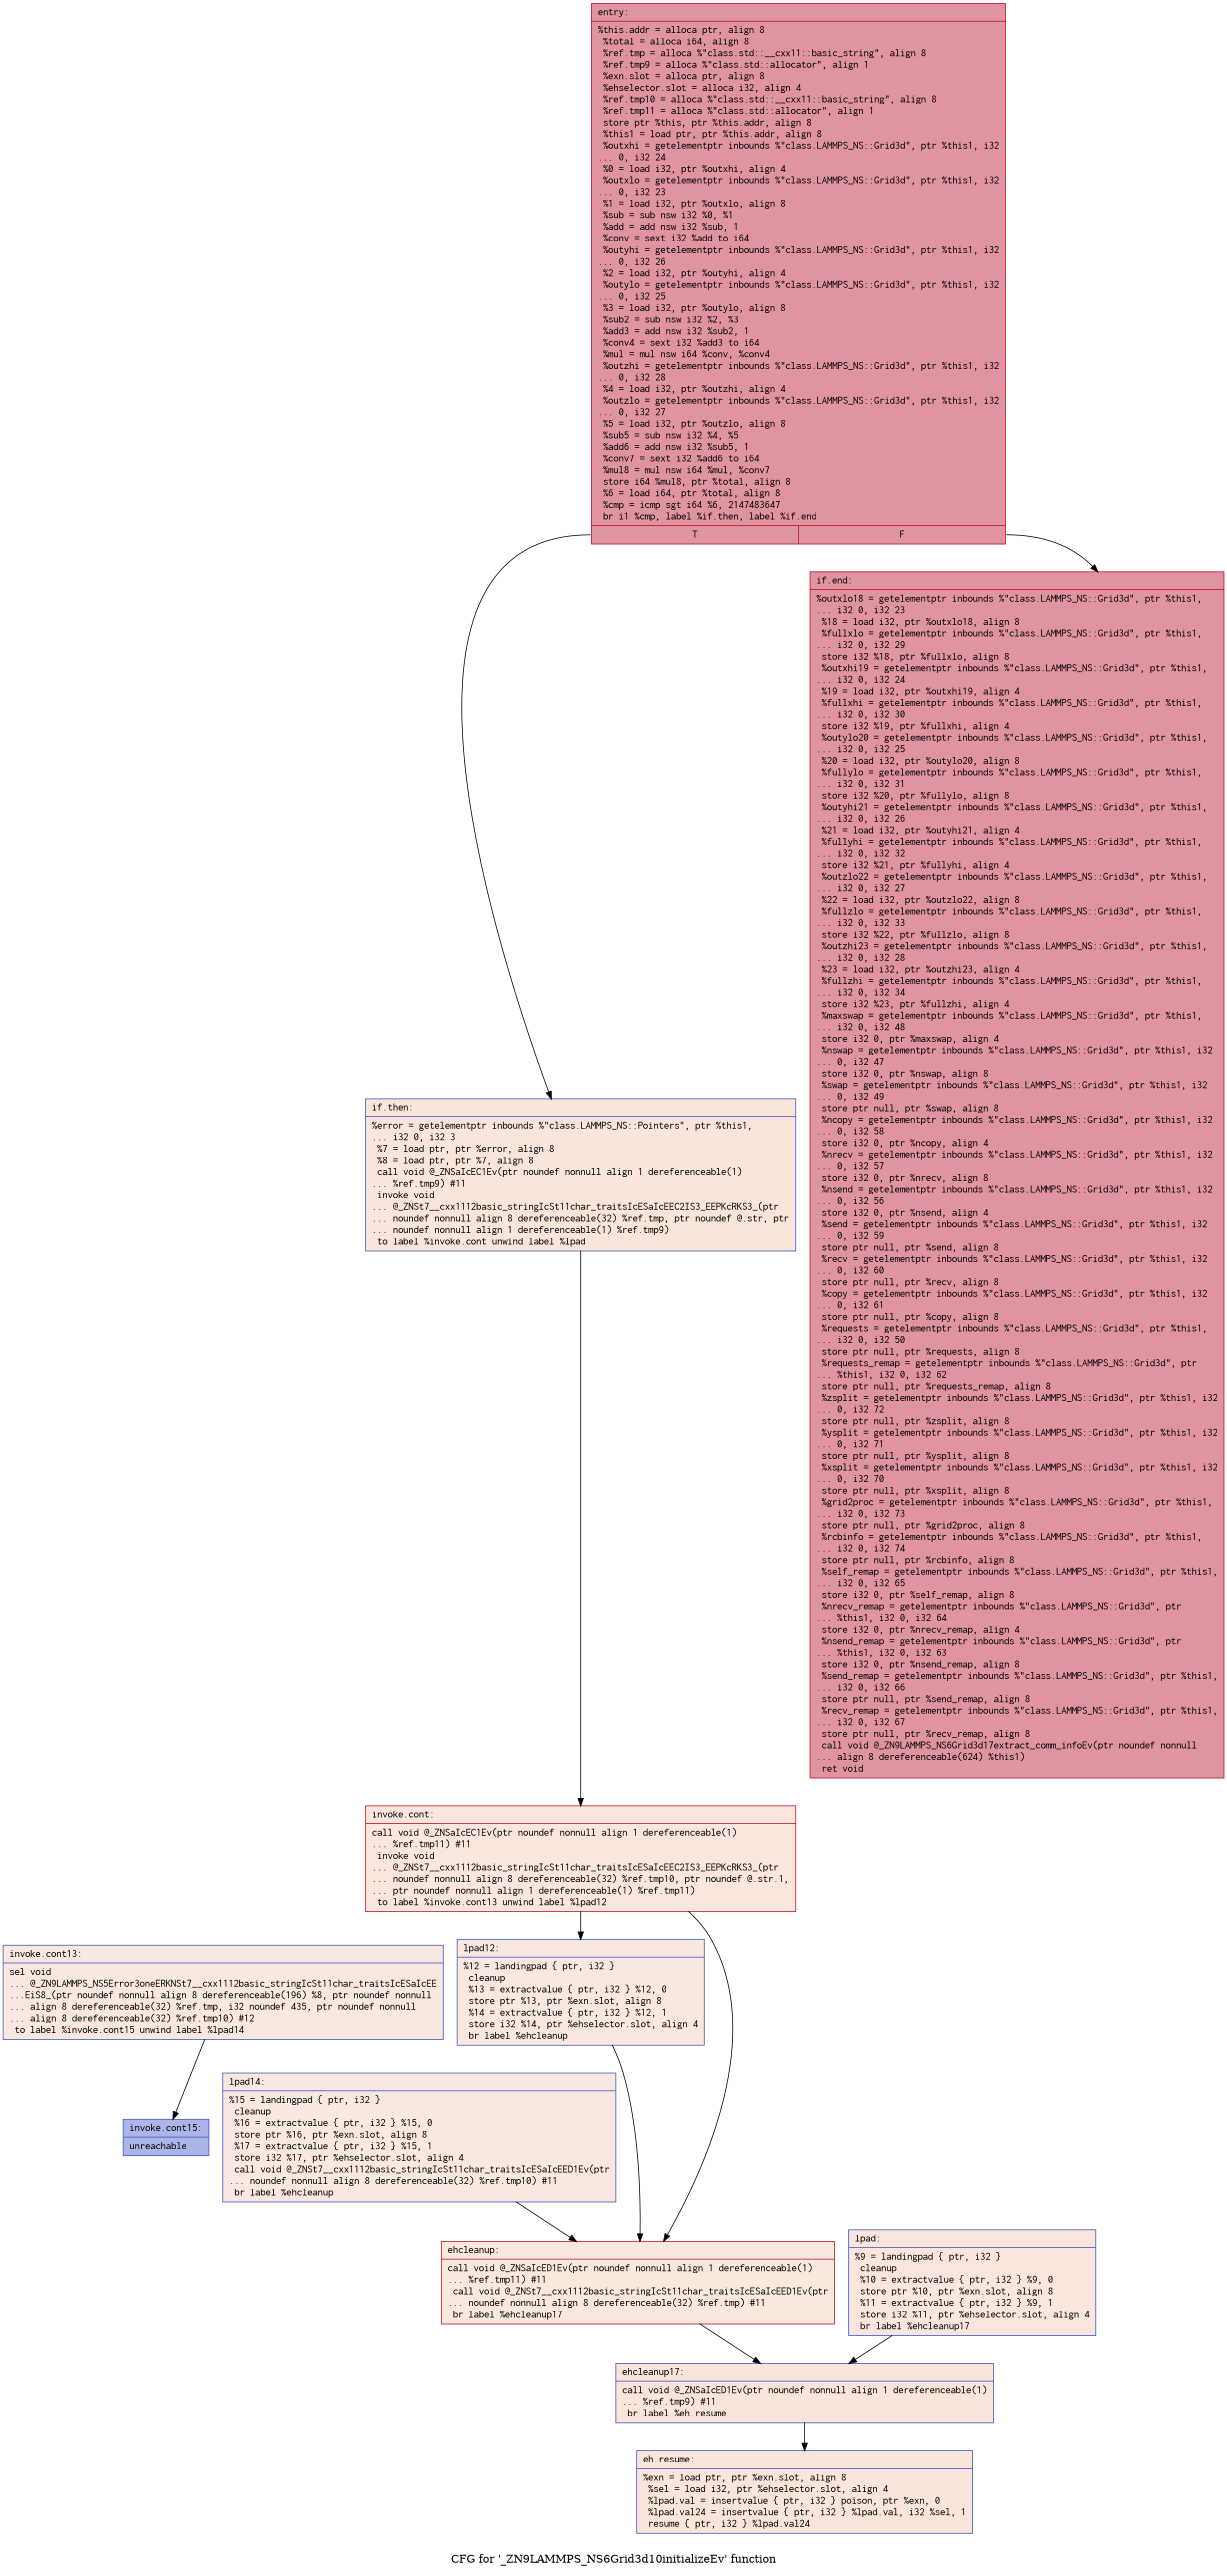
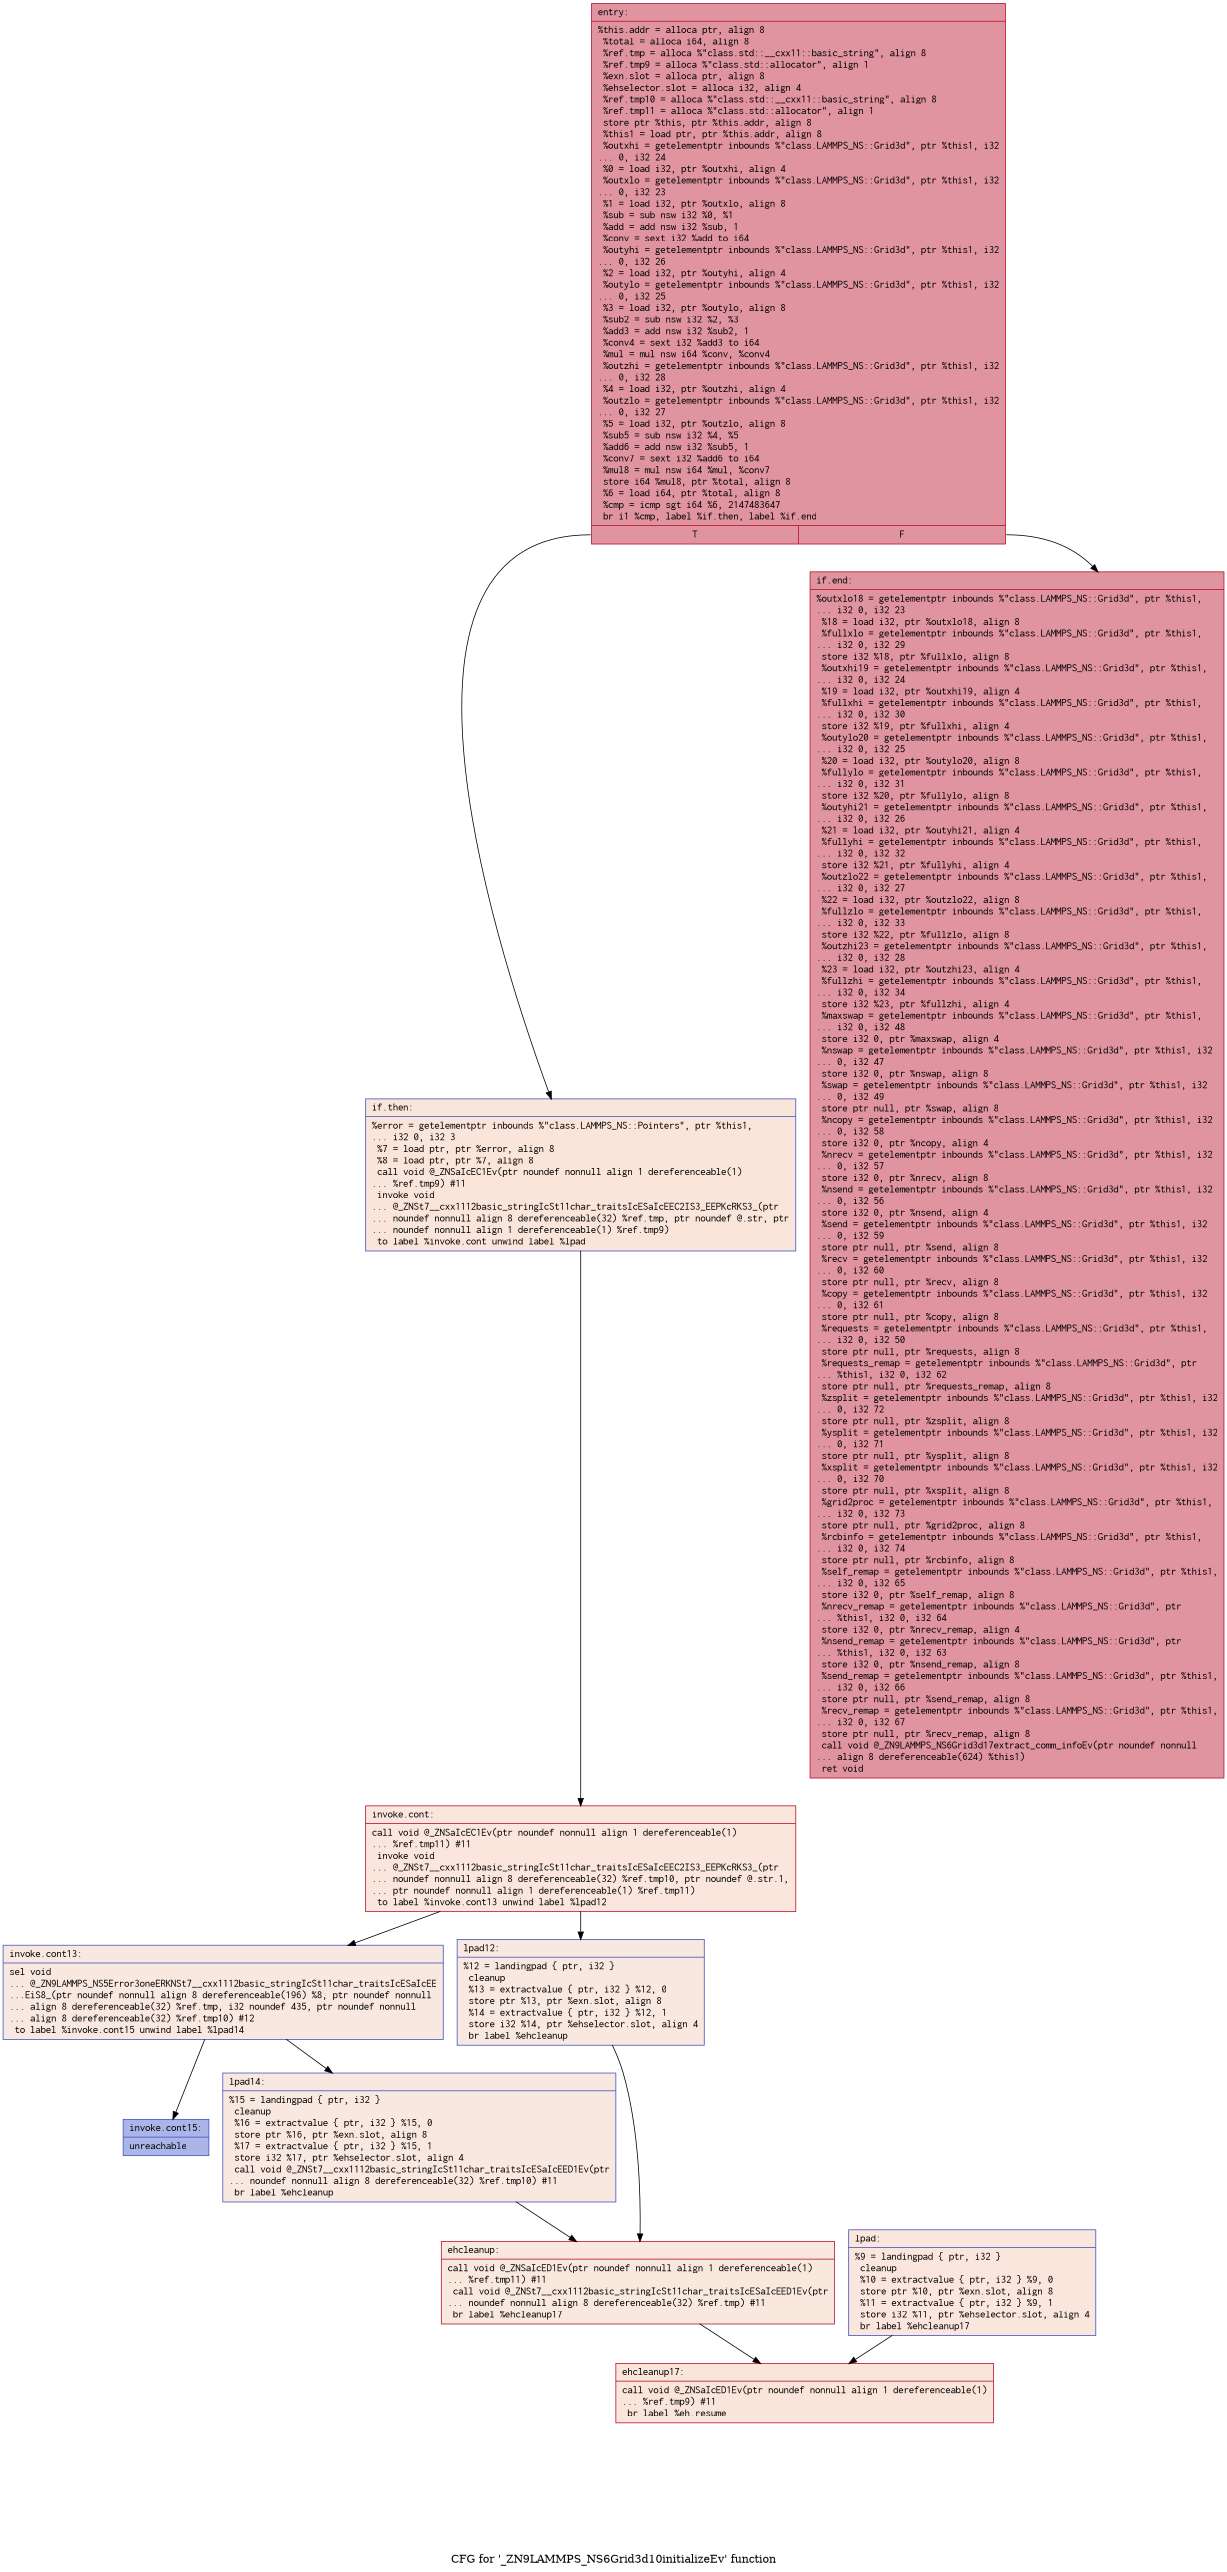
edge "invoke.cont13:" -> "lpad14:": added
edge "invoke.cont:" -> "ehcleanup:": now "invoke.cont:" -> "invoke.cont13:"
node "ehcleanup17:": color #3d50c3ff -> #b70d28ff
node "eh.resume:": removed
